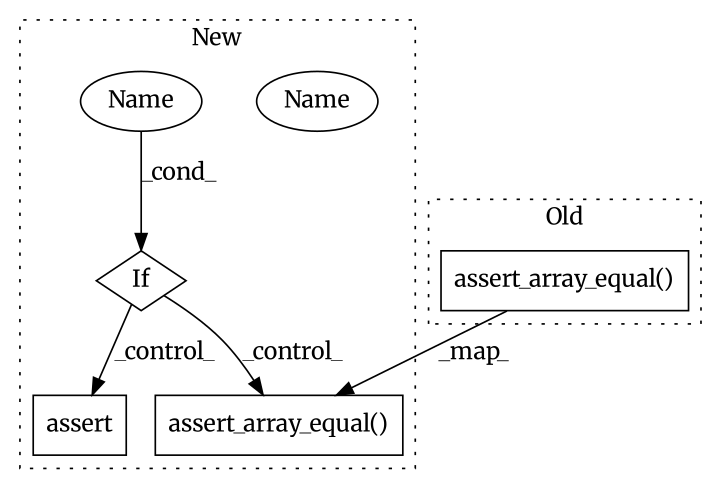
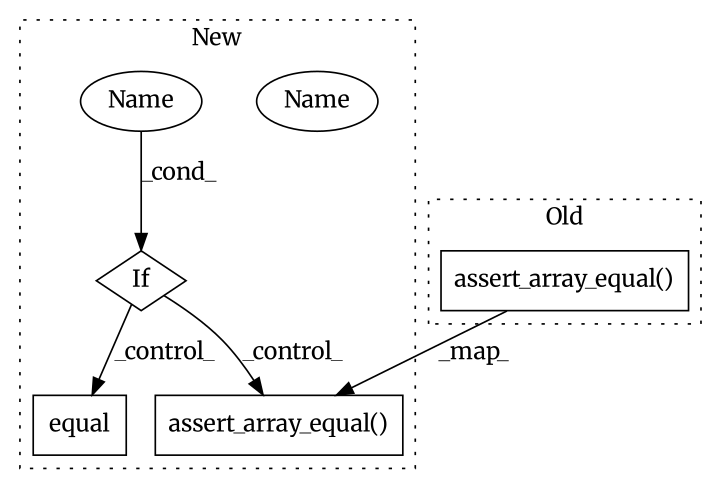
node "assert": label "assert" -> "equal"
